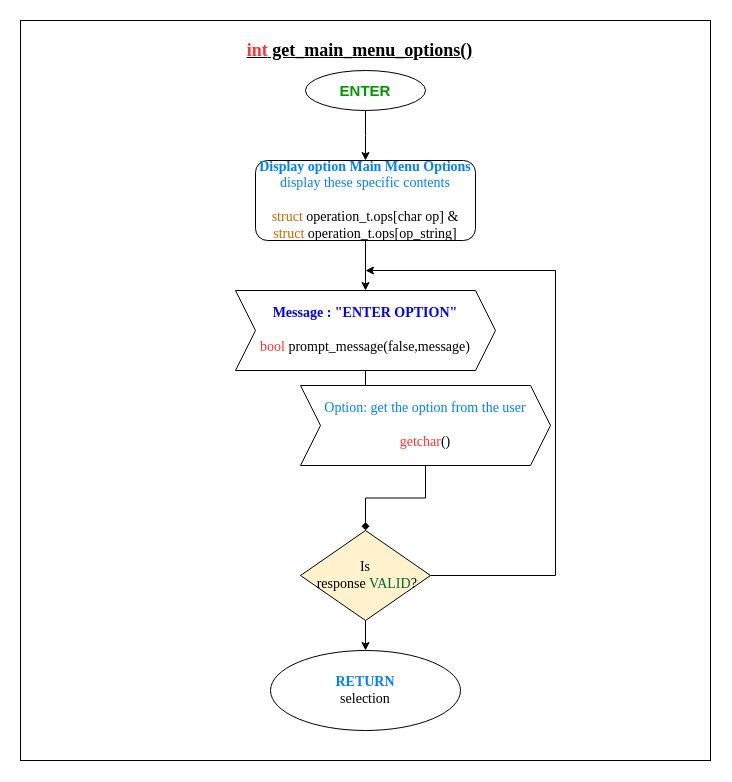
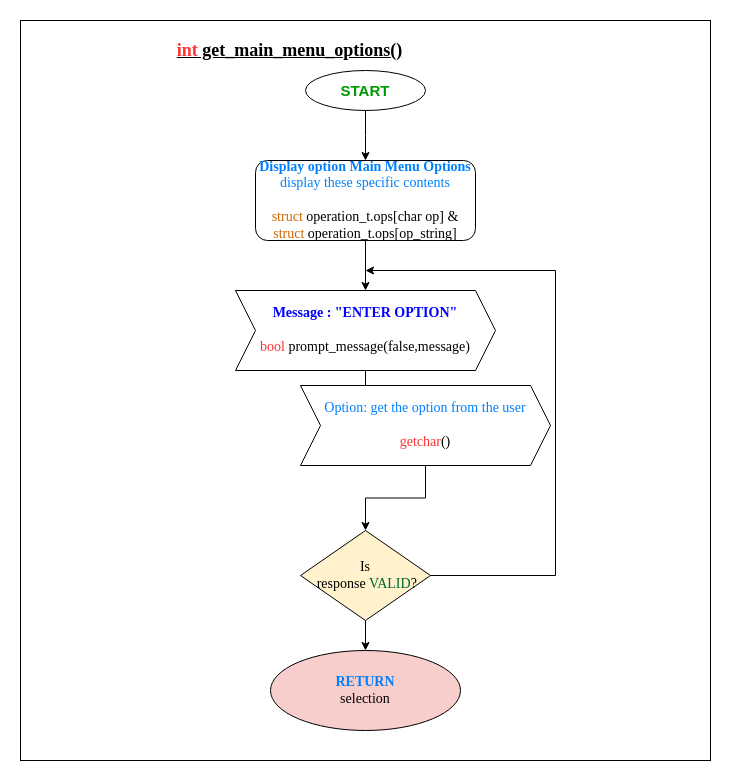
node "int get_main_menu_options()": moved (360, 51) -> (290, 51)
node "ENTER": label "ENTER" -> "START"
edge "Option: get the option from the user getchar()" -> "Is response VALID?": arrowhead diamond -> classic
node "RETURNselection": fillcolor #ffffff -> #f8cecc
